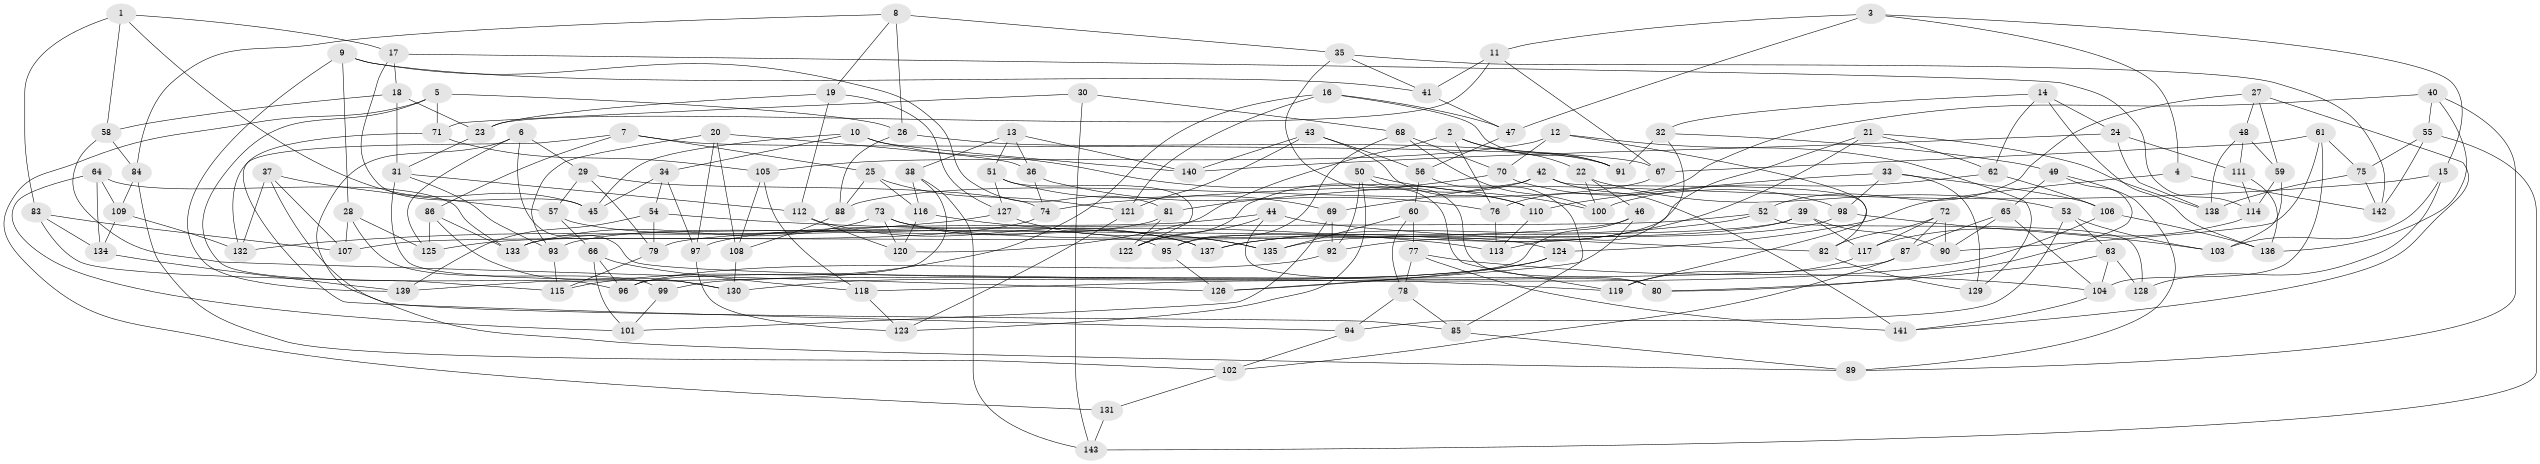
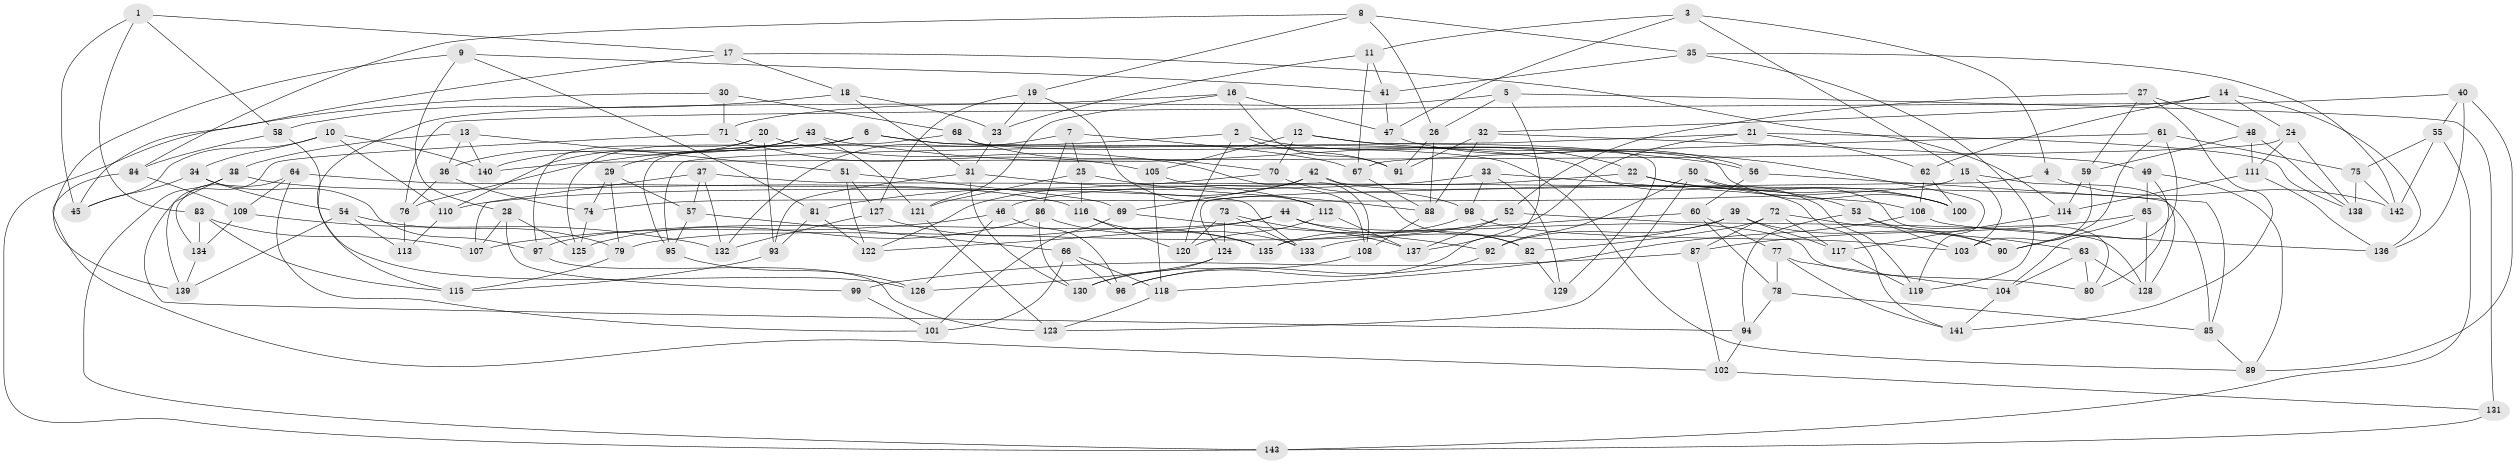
edge "32" -- "113": now "32" -- "88"
edge "65" -- "104": now "65" -- "128"
